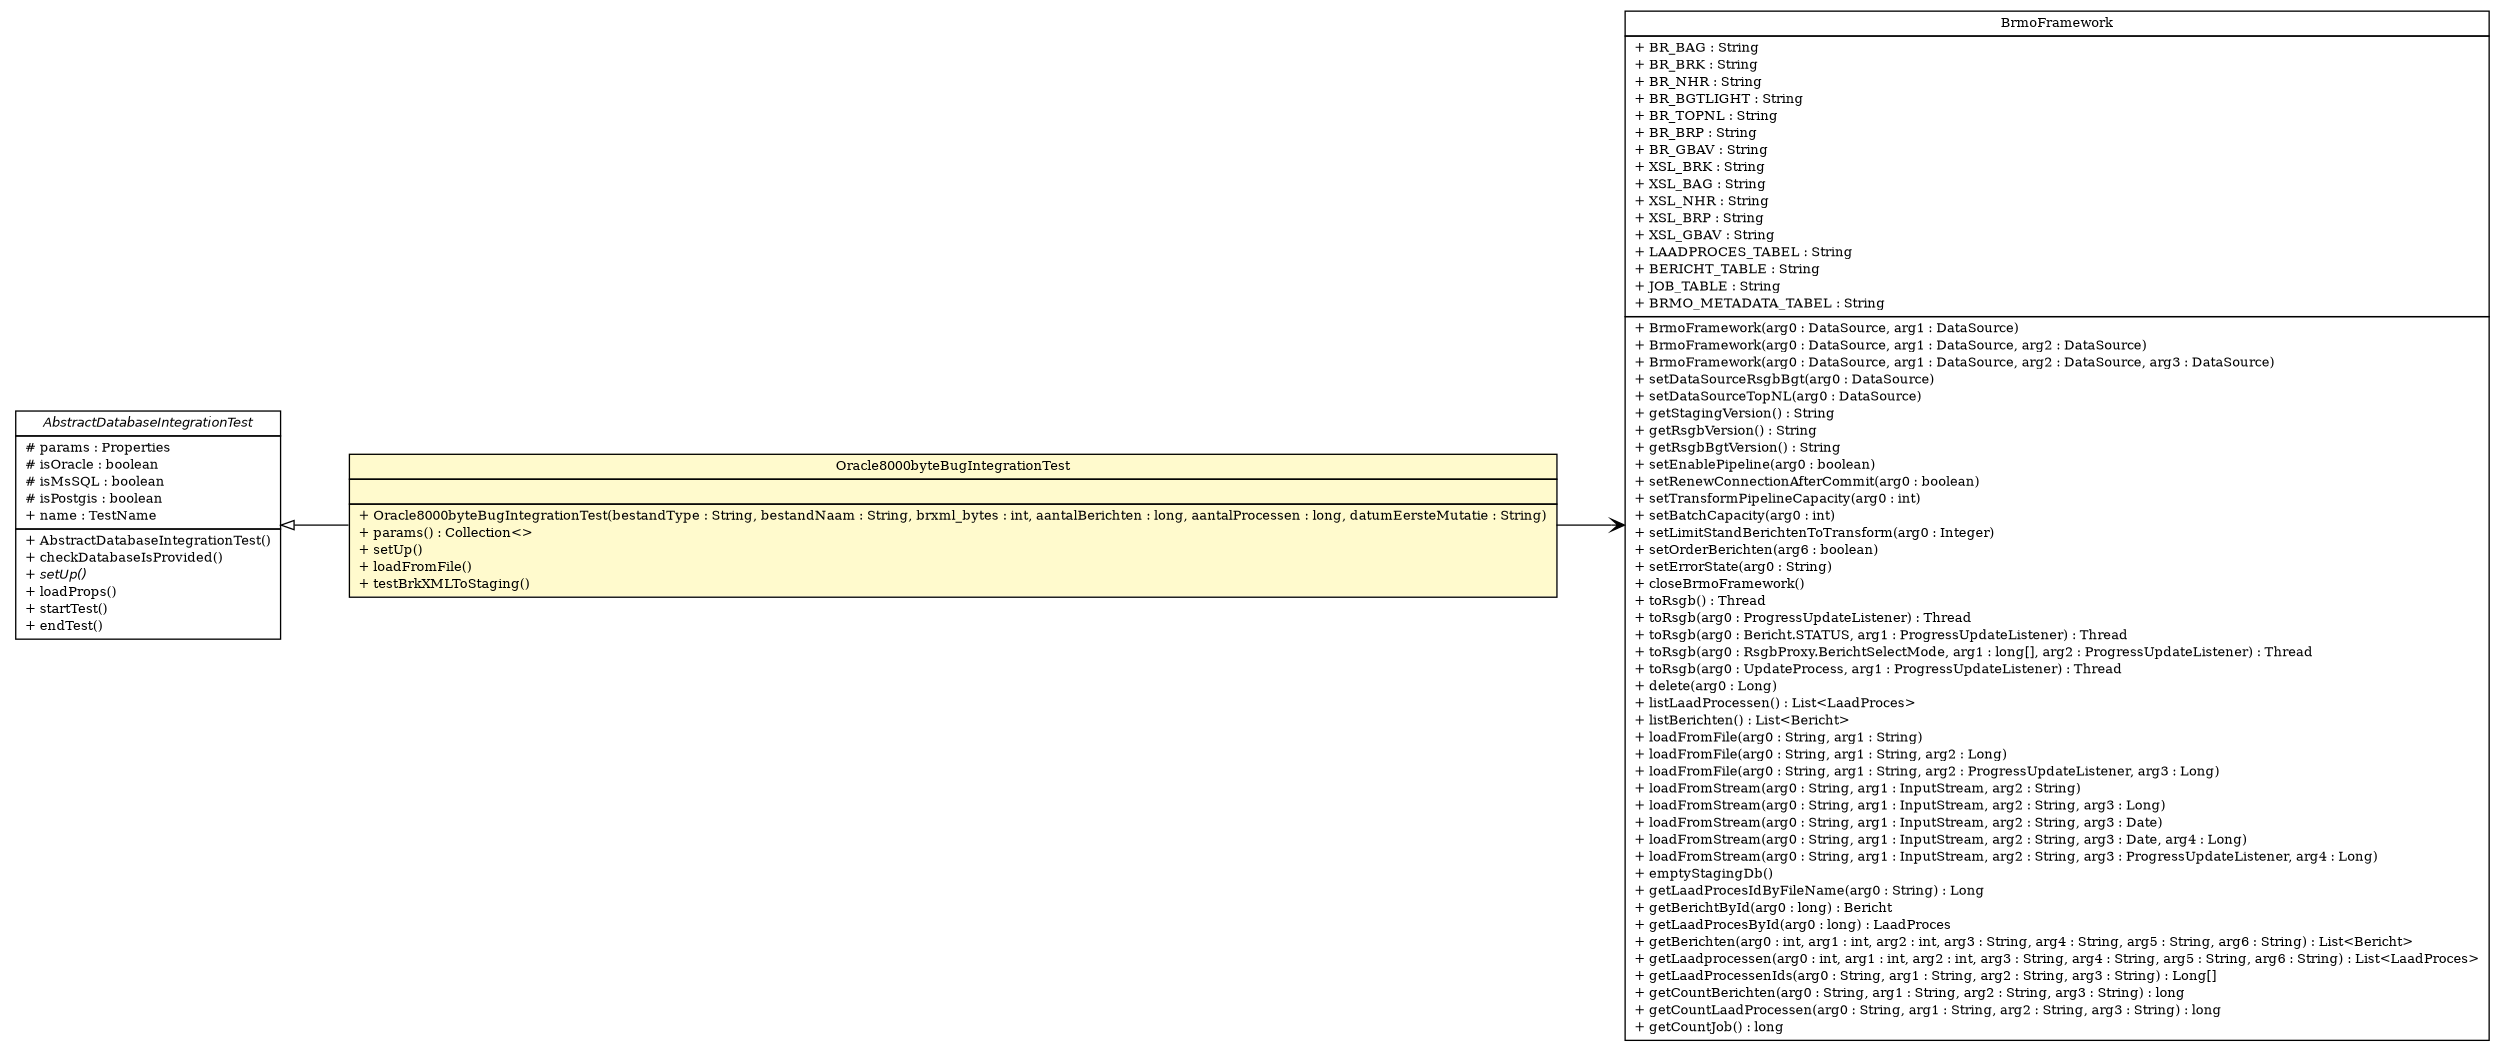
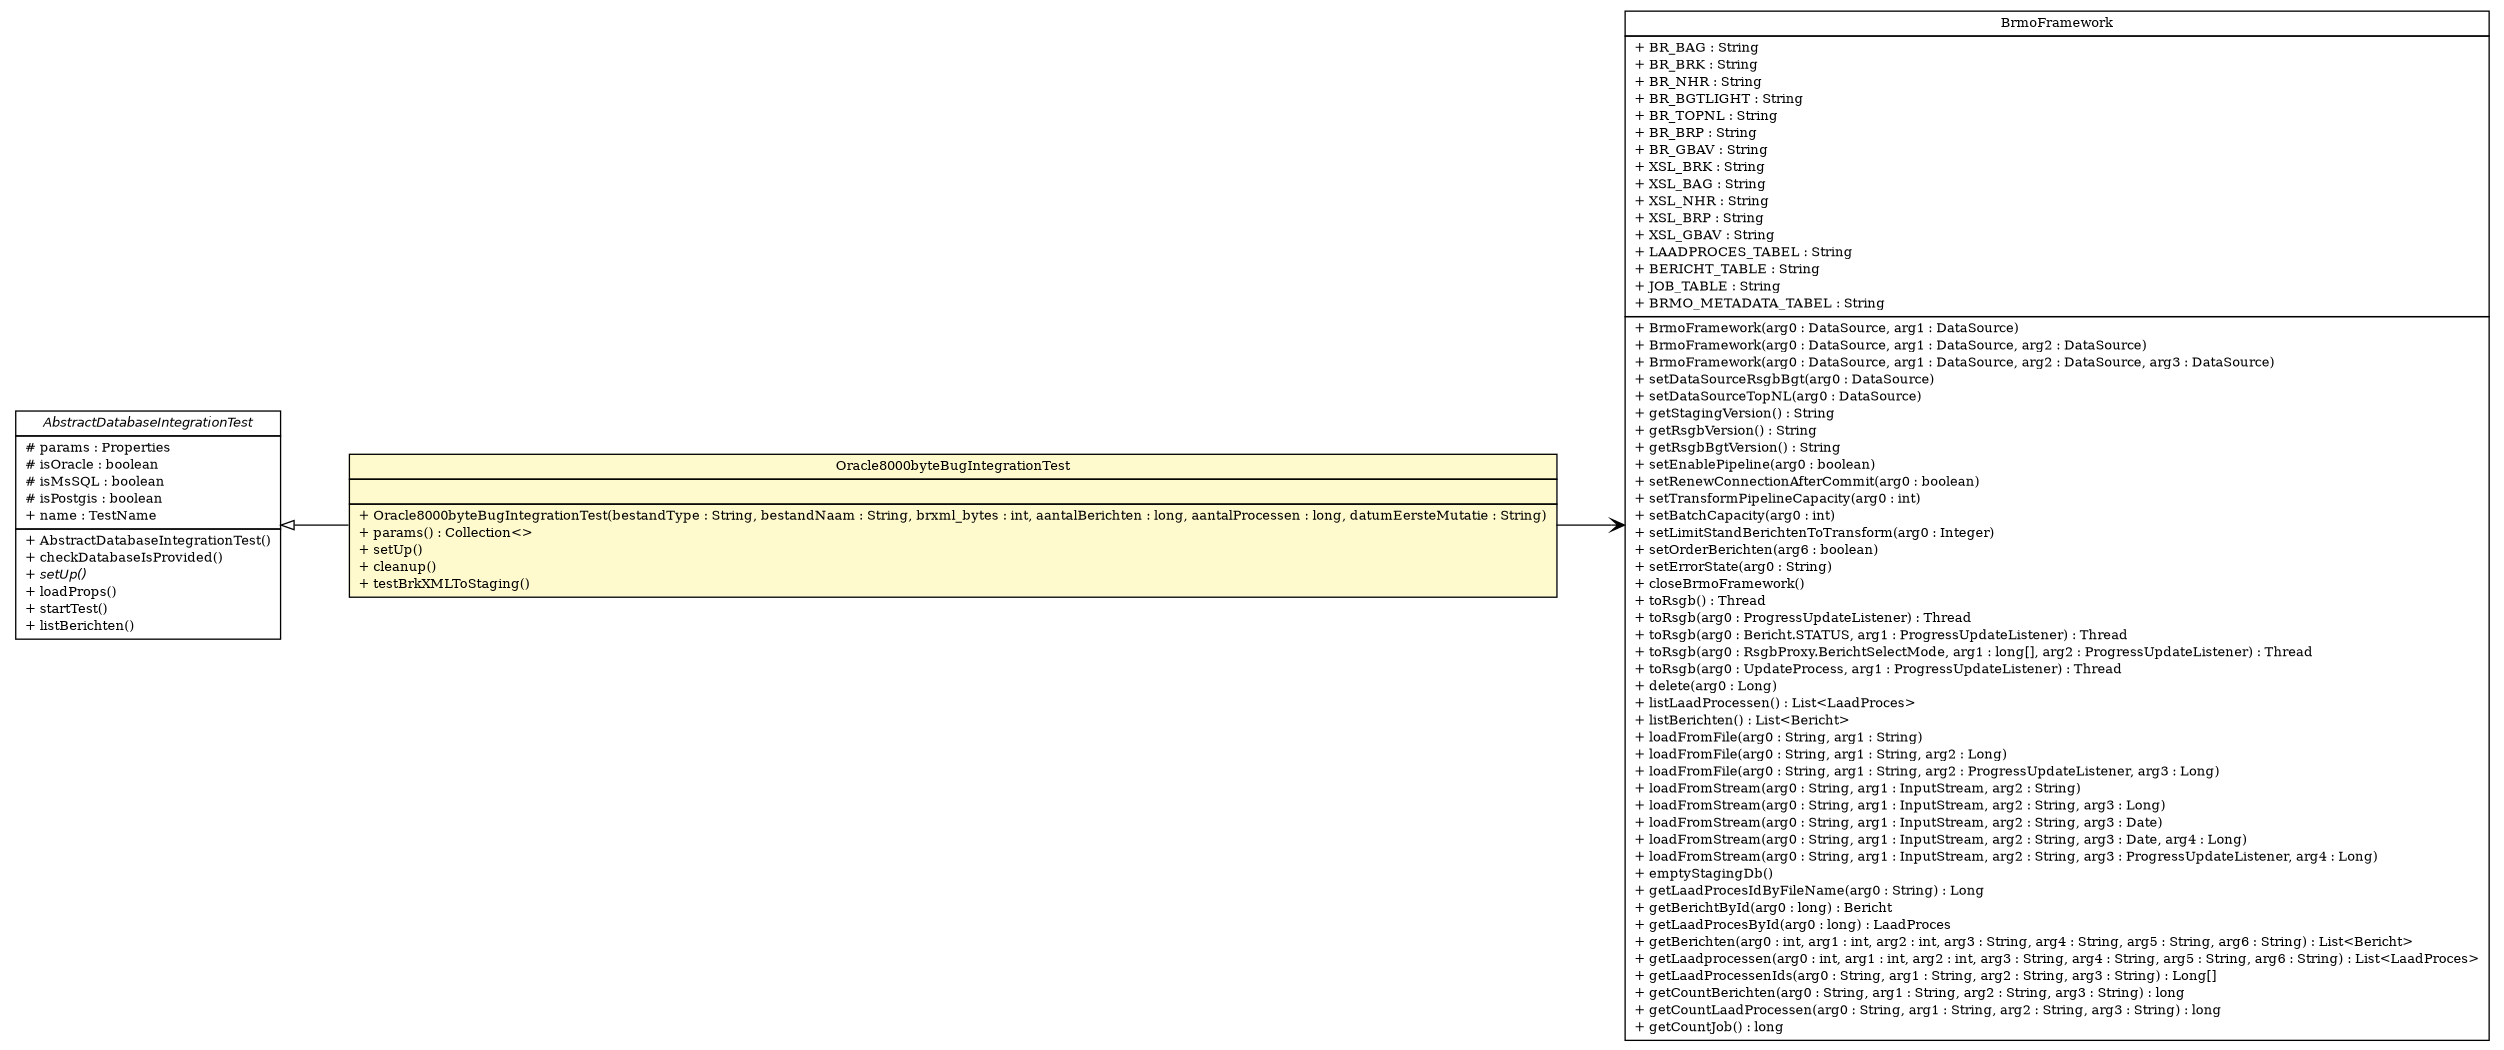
node "Oracle8000byteBugIntegrationTest": text "+ loadFromFile()" -> "+ cleanup()"
node "AbstractDatabaseIntegrationTest": text "+ endTest()" -> "+ listBerichten()"
